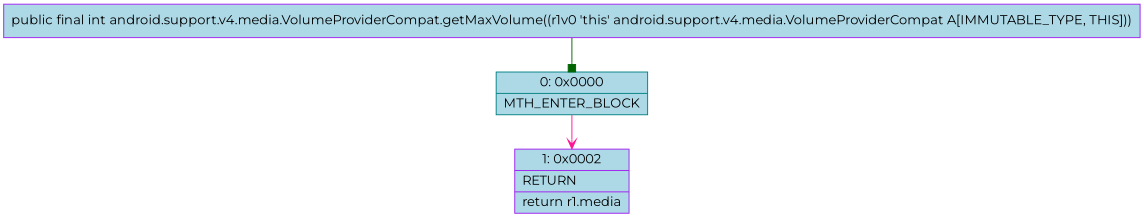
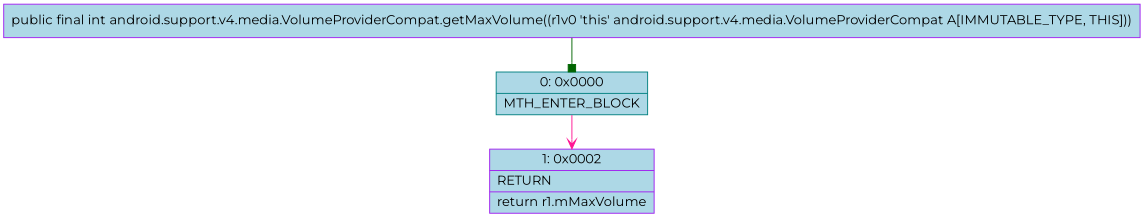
node "1: 0x0002": text "return r1.media" -> "return r1.mMaxVolume"
